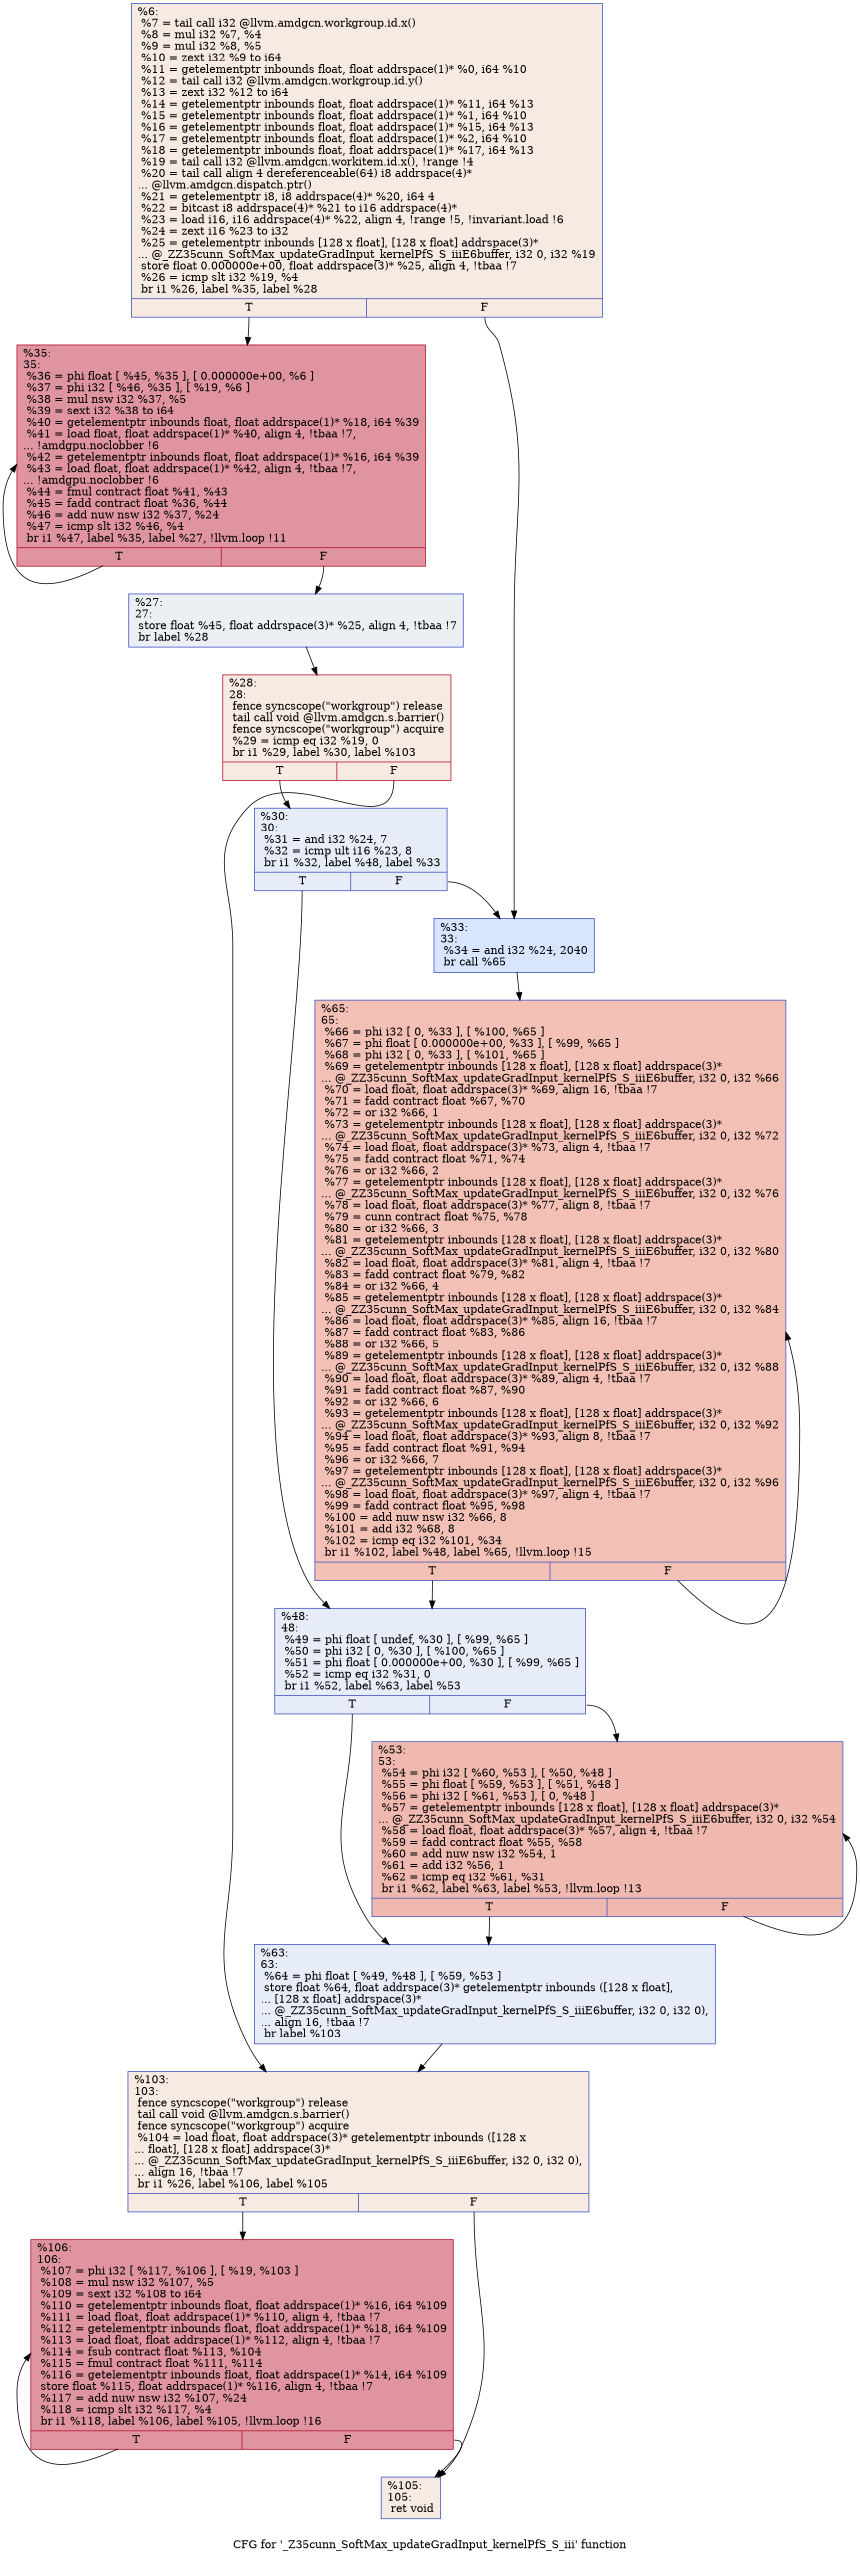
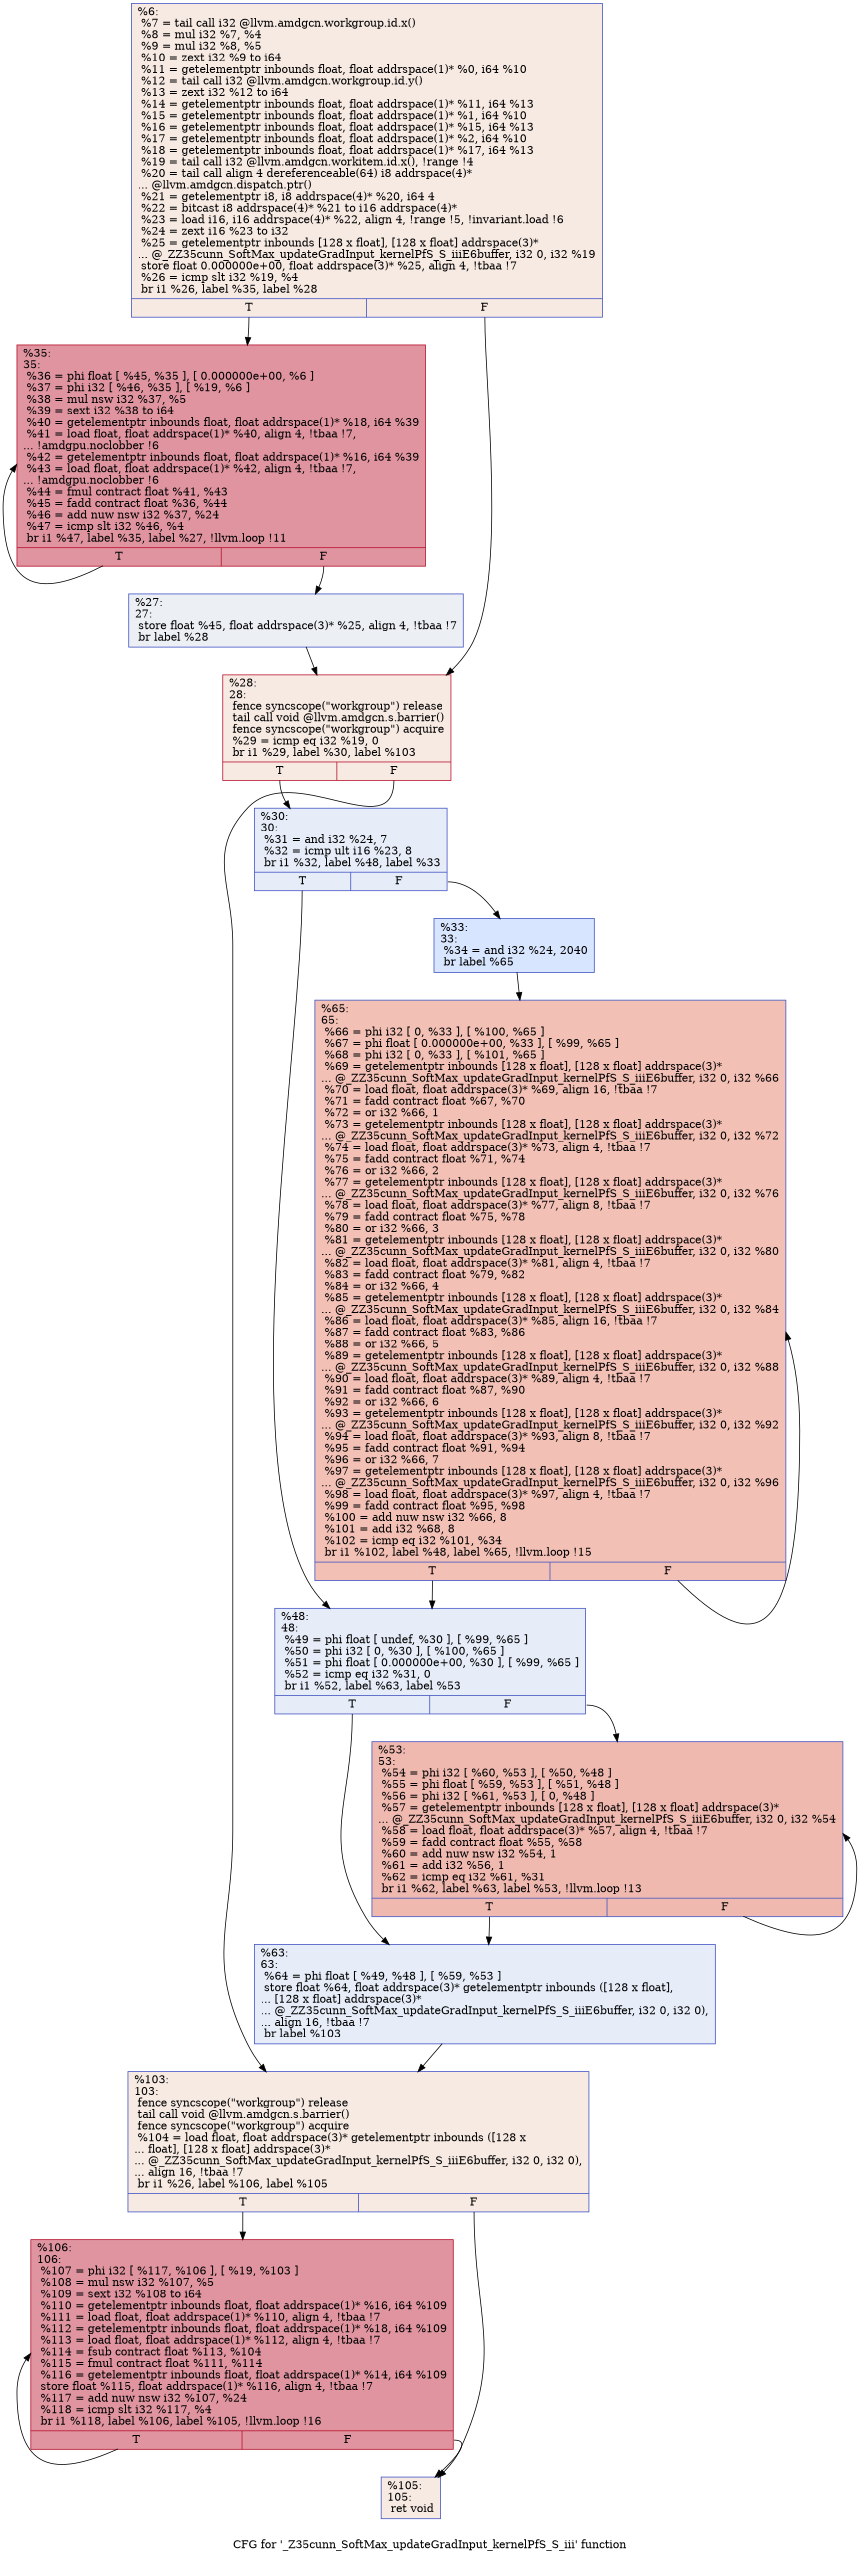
edge "%6:" -> "%33:": now "%6:" -> "%28:"
node "%33:": text "br call %65" -> "br label %65"
node "%65:": text "%79 = cunn contract float %75, %78" -> "%79 = fadd contract float %75, %78"
